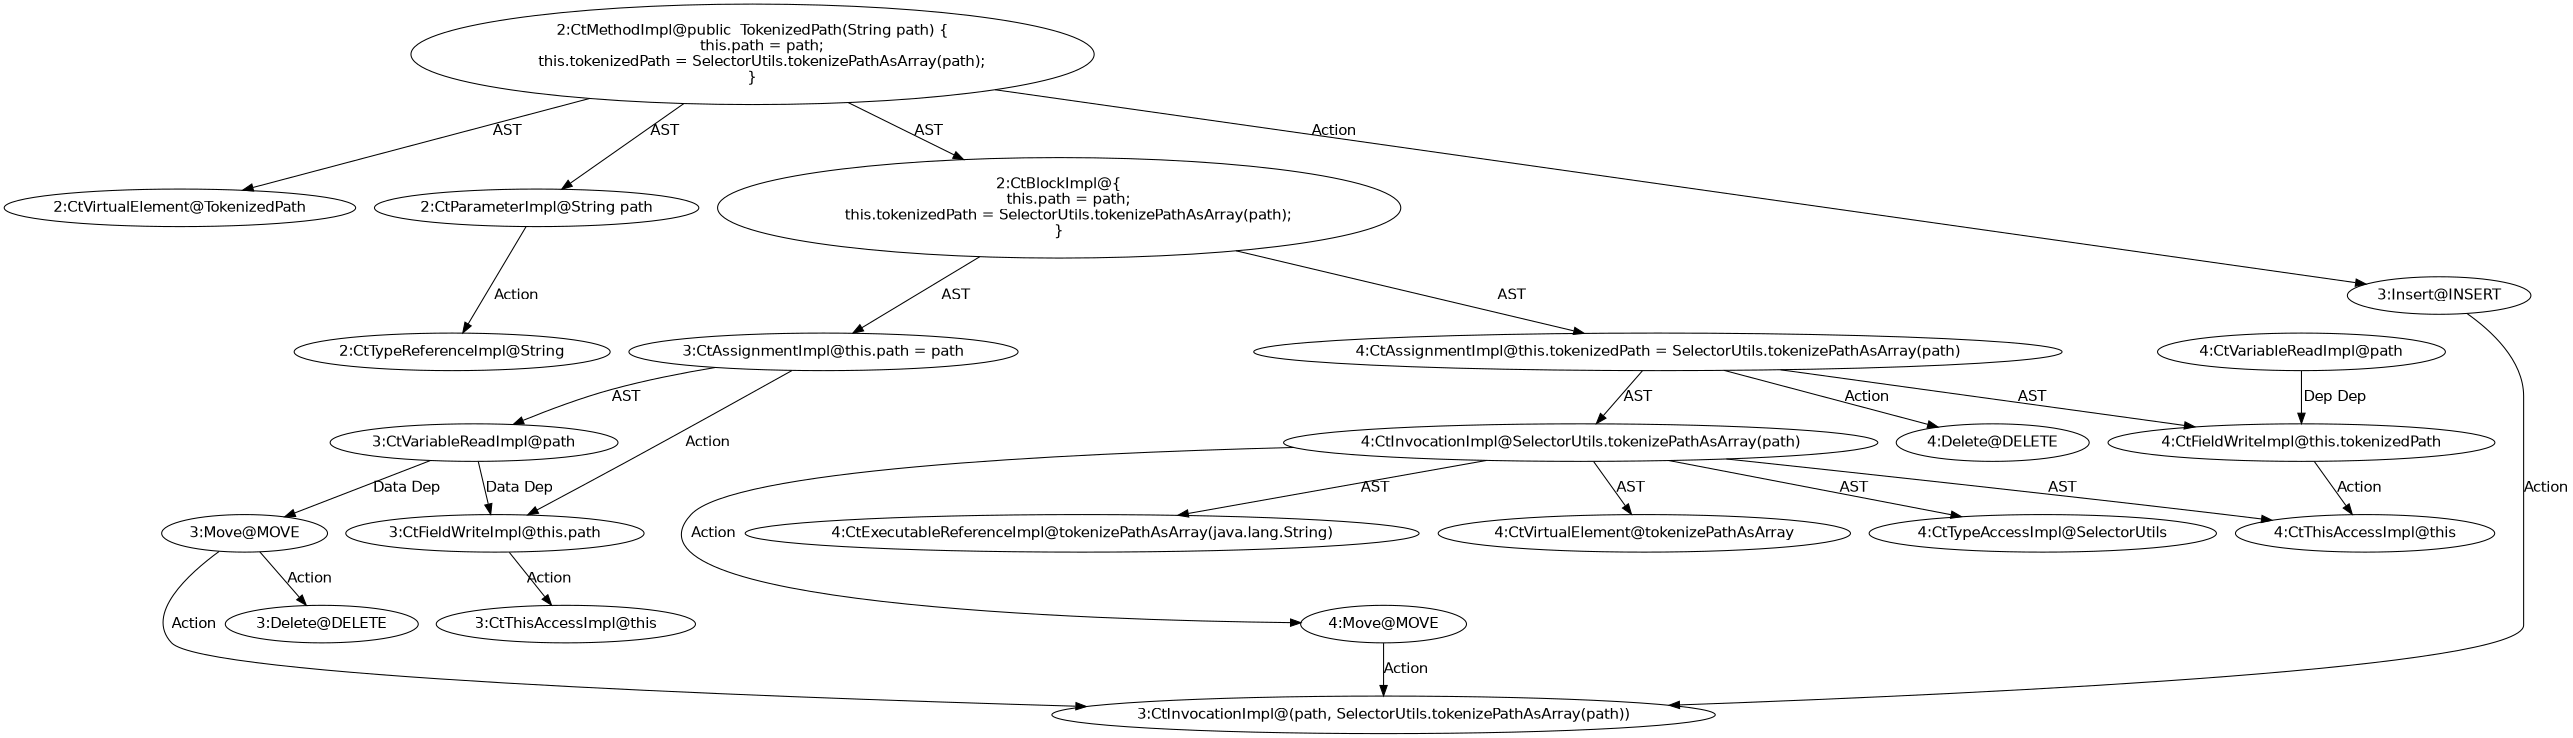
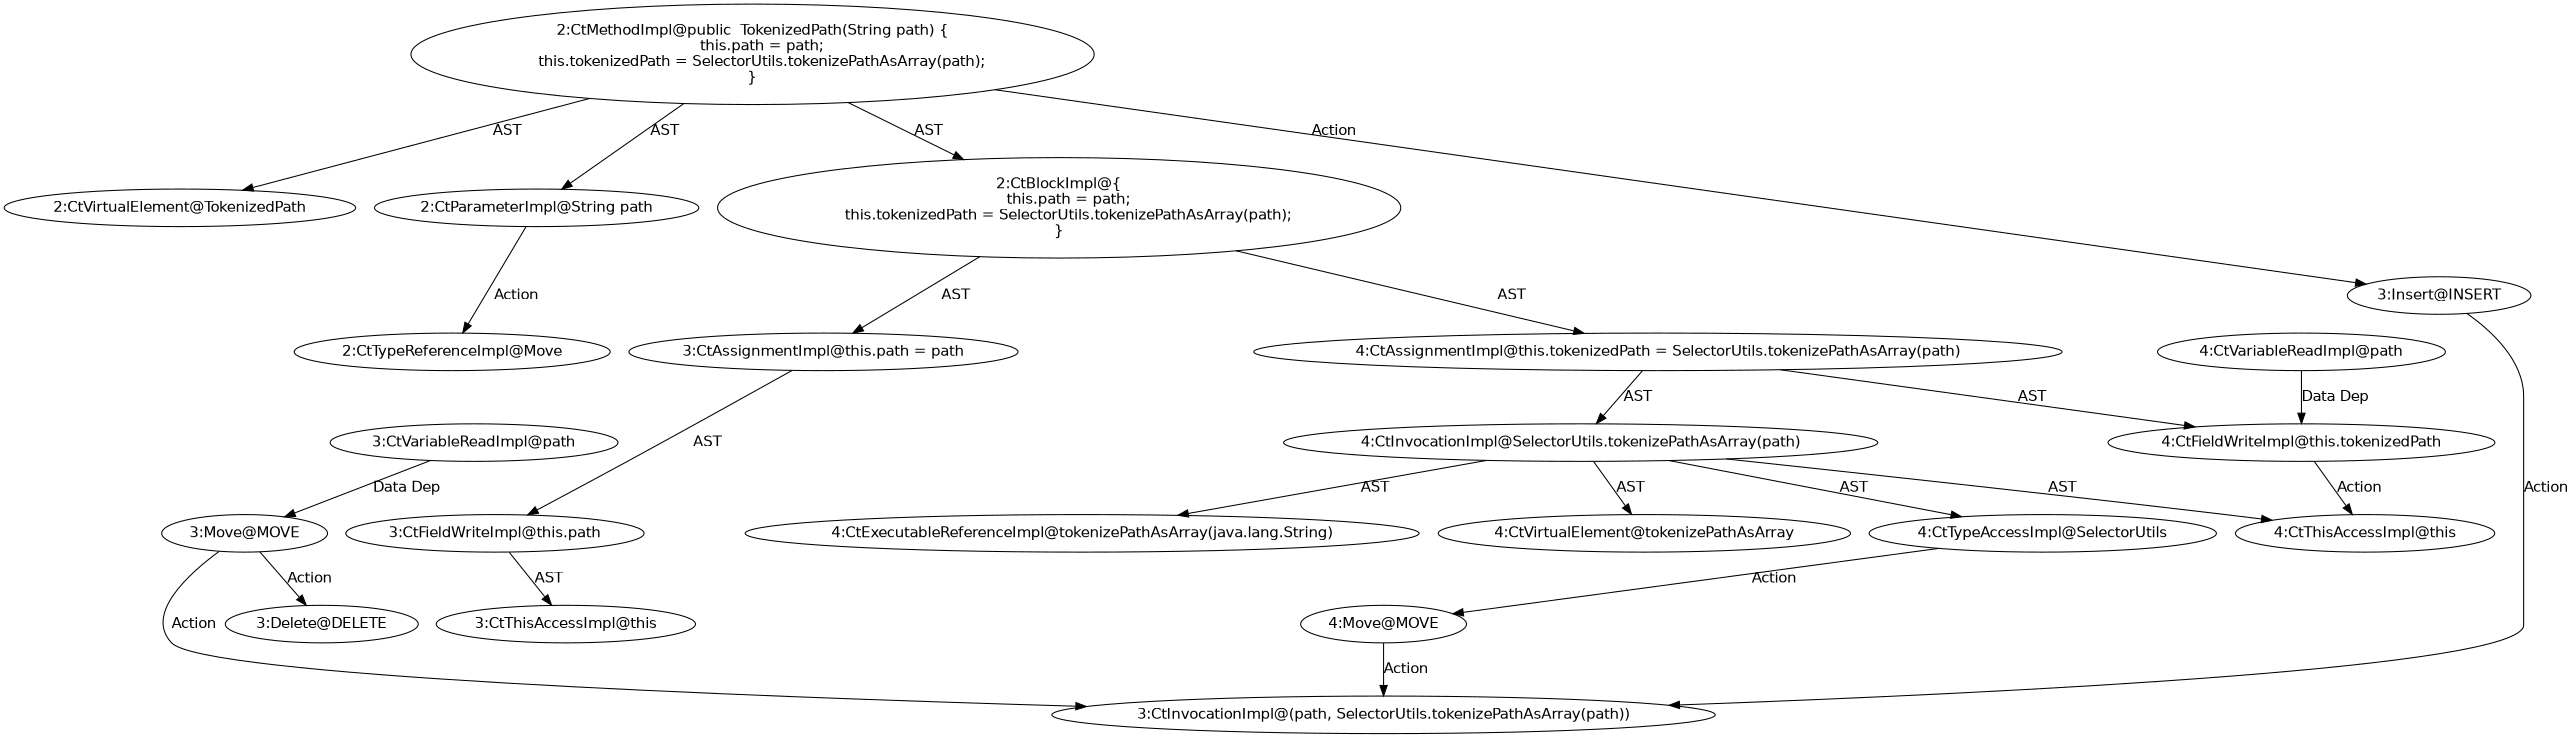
node "2:CtTypeReferenceImpl@String": label "2:CtTypeReferenceImpl@String" -> "2:CtTypeReferenceImpl@Move"
edge "3:CtAssignmentImpl@this.path = path" -> "3:CtVariableReadImpl@path": removed, label "AST"
edge "4:CtVariableReadImpl@path" -> "4:CtFieldWriteImpl@this.tokenizedPath": label "Dep Dep" -> "Data Dep"
edge "3:CtAssignmentImpl@this.path = path" -> "3:CtFieldWriteImpl@this.path": label "Action" -> "AST"
node "4:Delete@DELETE": removed
edge "3:CtVariableReadImpl@path" -> "3:CtFieldWriteImpl@this.path": removed, label "Data Dep"
edge "4:CtInvocationImpl@SelectorUtils.tokenizePathAsArray(path)" -> "4:Move@MOVE": now "4:CtTypeAccessImpl@SelectorUtils" -> "4:Move@MOVE"
edge "3:CtFieldWriteImpl@this.path" -> "3:CtThisAccessImpl@this": label "Action" -> "AST"
